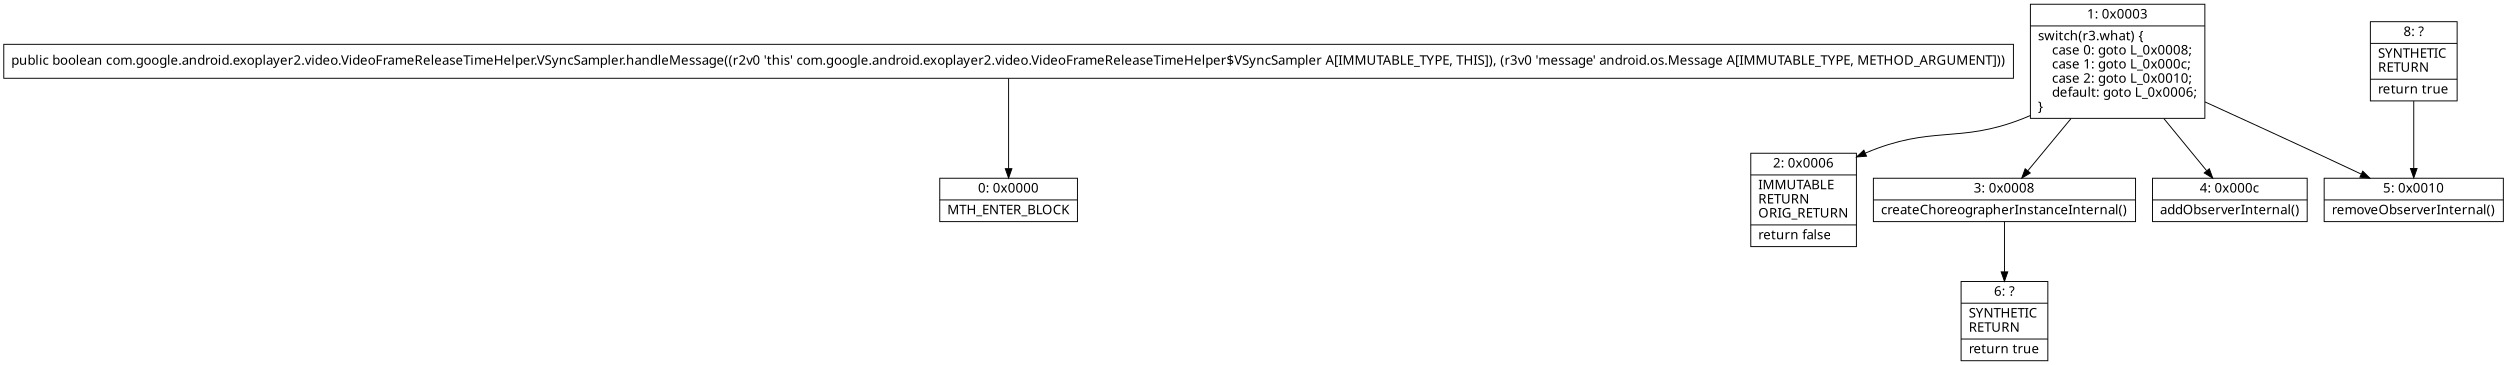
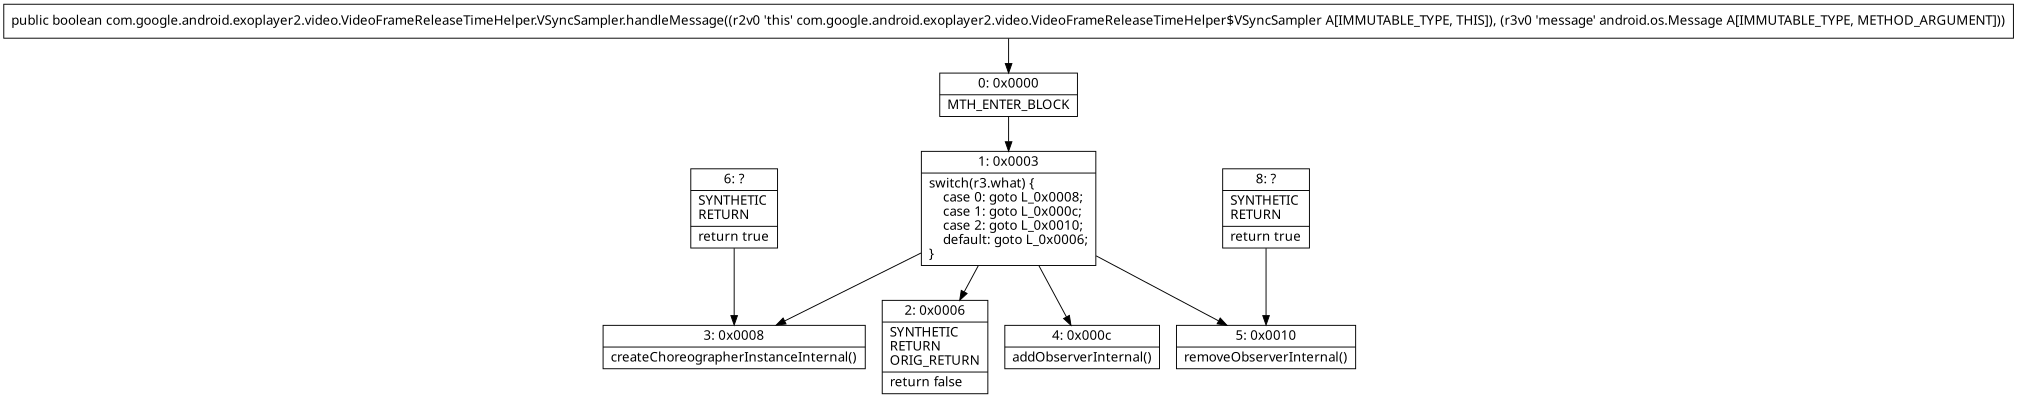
edge "0: 0x0000" -> "1: 0x0003": added
node "2: 0x0006": text "IMMUTABLE" -> "SYNTHETIC"
edge "3: 0x0008" -> "6: ?": reversed
